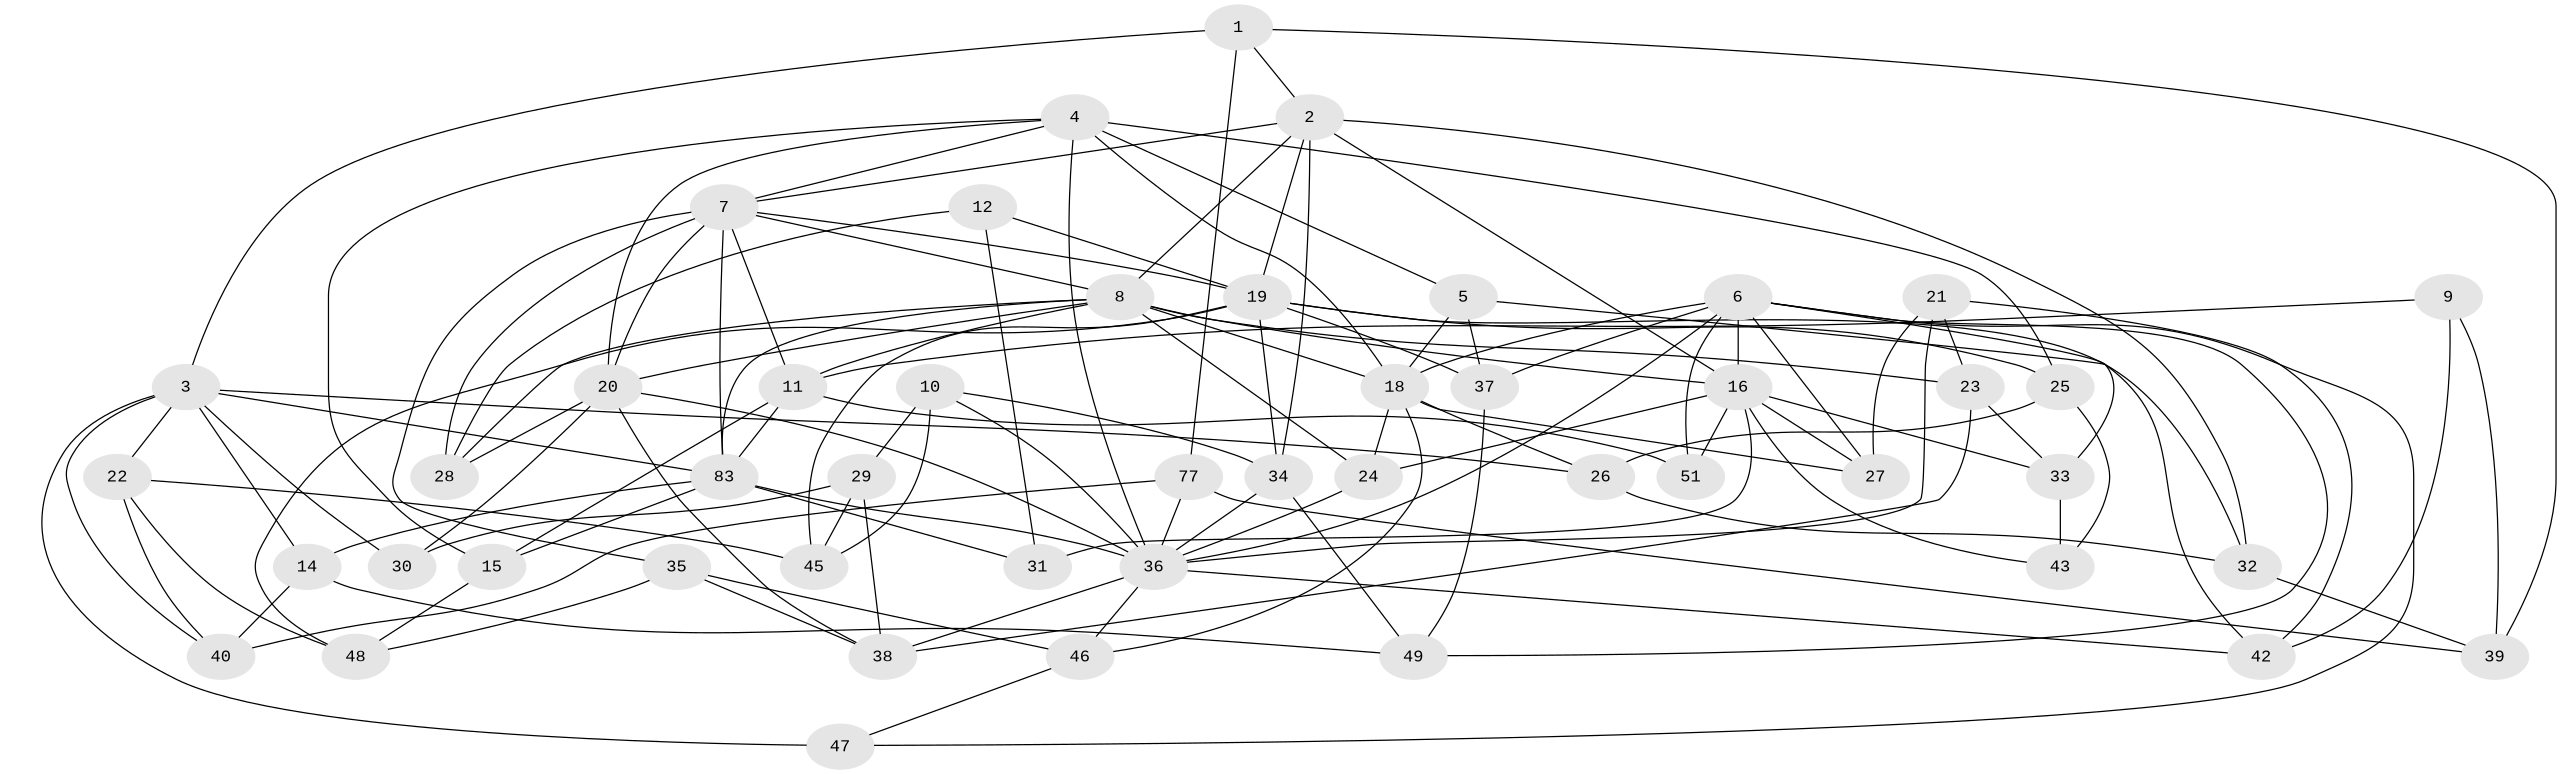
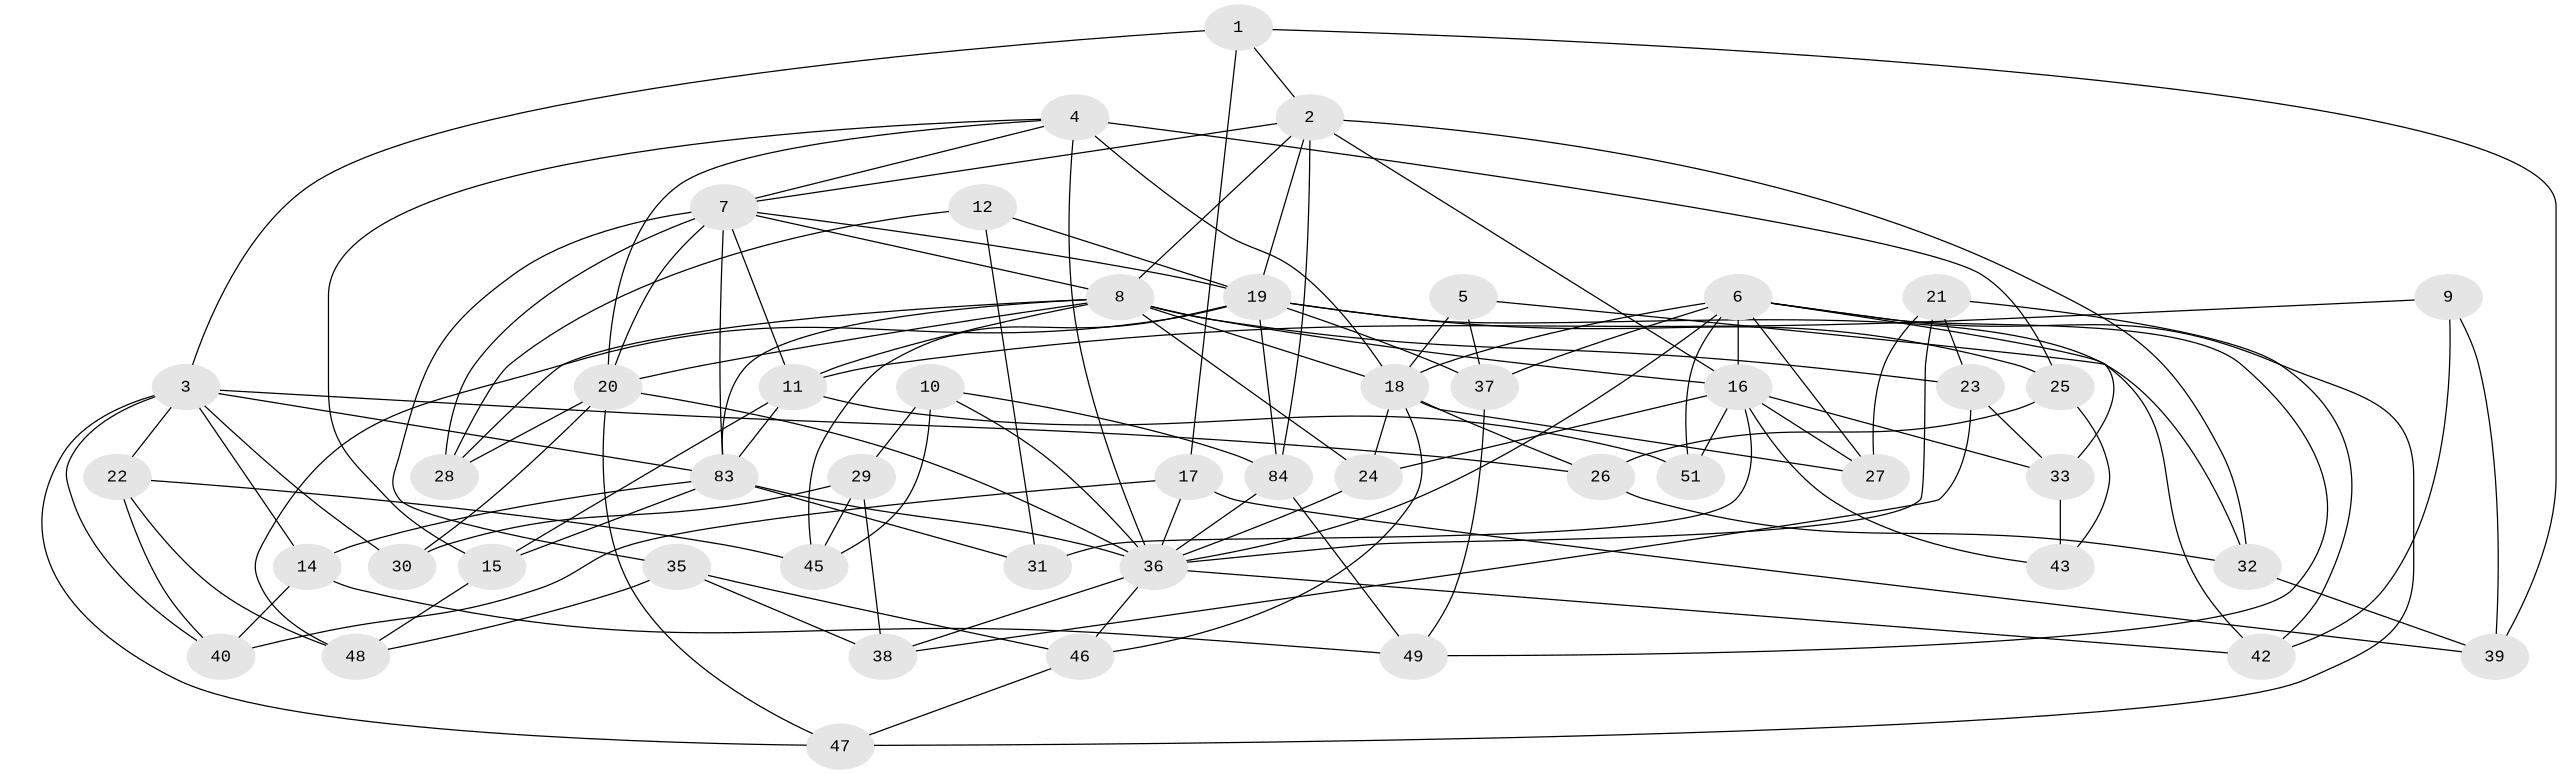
edge "4" -- "5": removed
node "77": label "77" -> "17"
node "34": label "34" -> "84"
edge "20" -- "38": now "20" -- "47"
